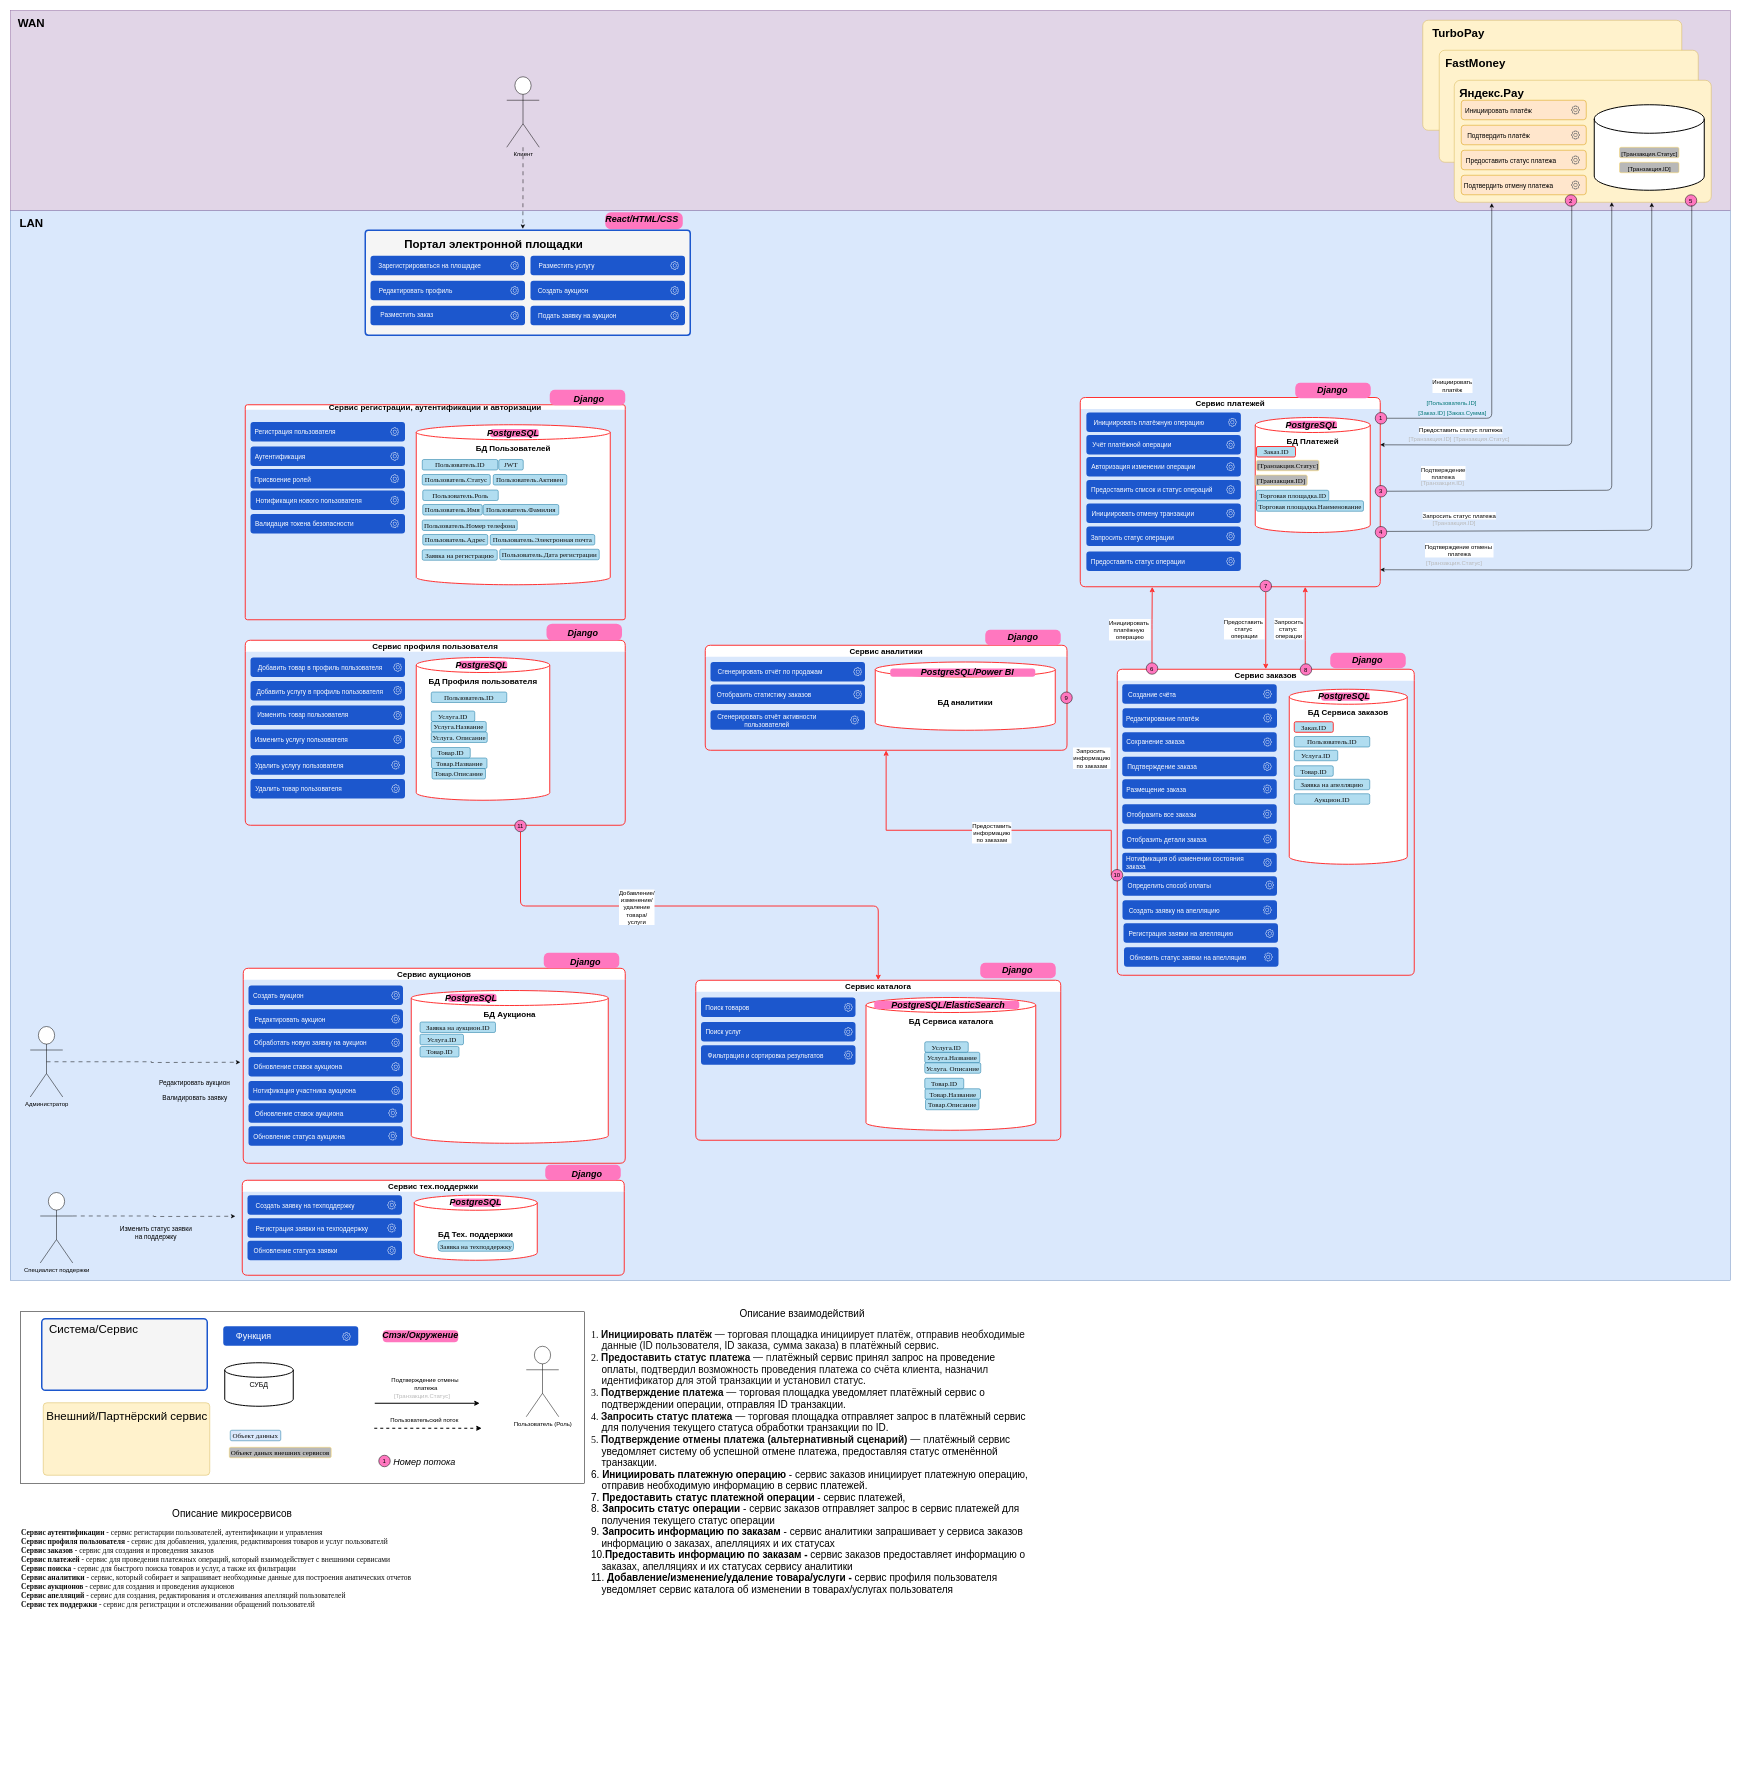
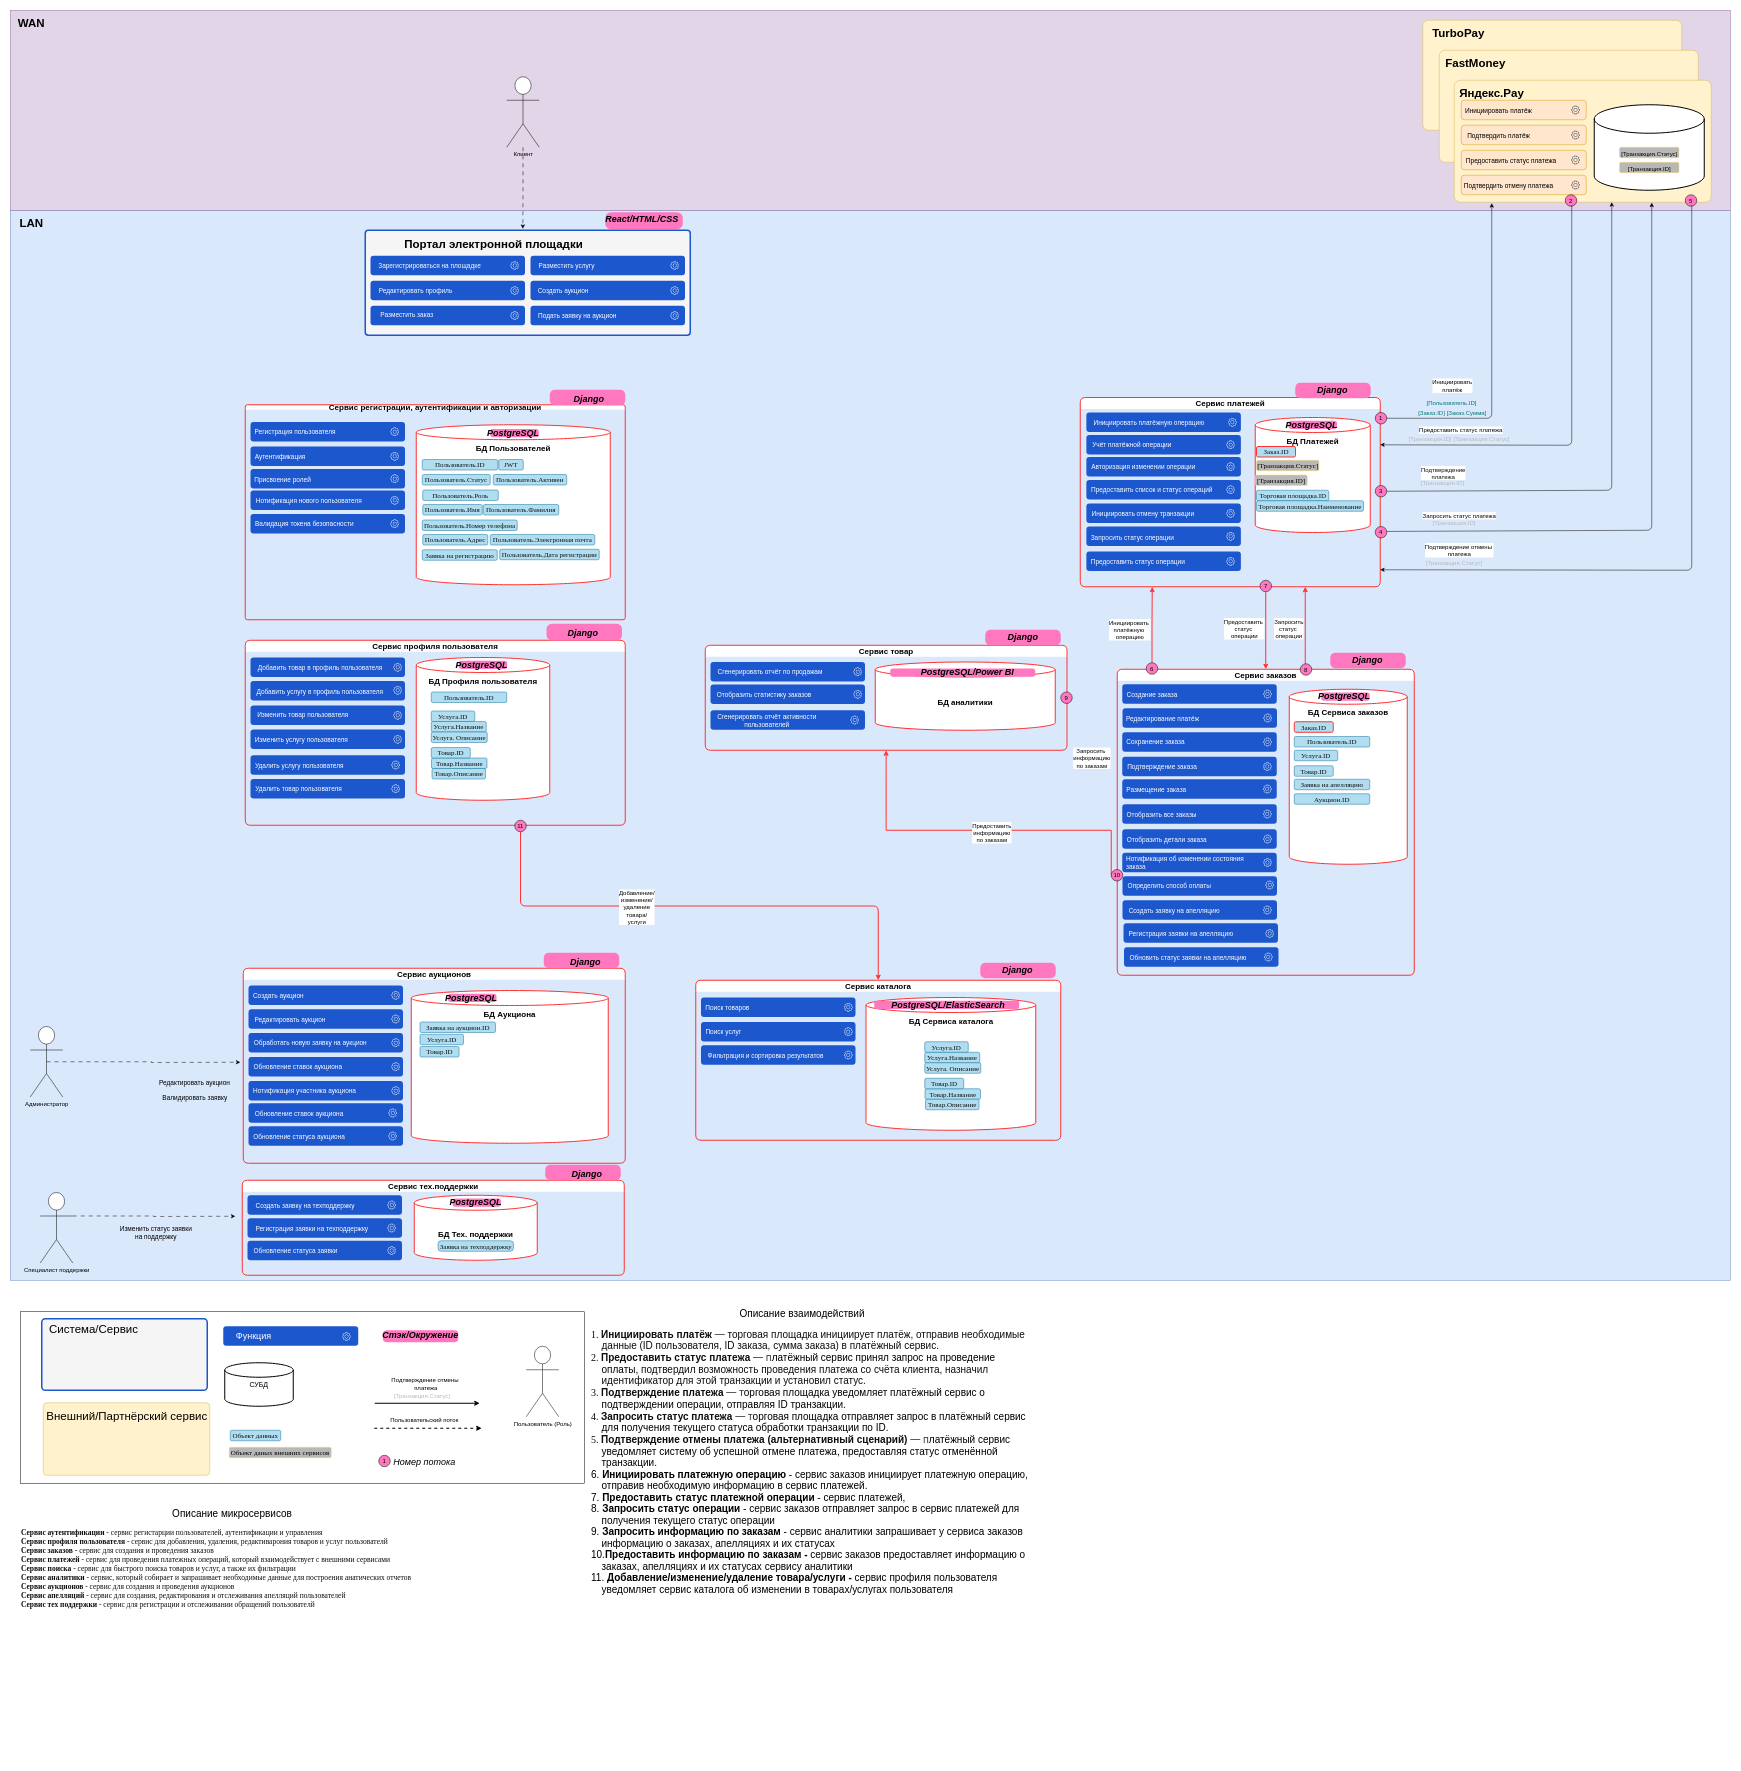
node "Сервис аналитики": label "Сервис аналитики" -> "Сервис товар"
node "Создание счёта": label "Создание счёта" -> "Создание заказа"
node "Объект данных": fillcolor #dae8fc -> #b1ddf0
